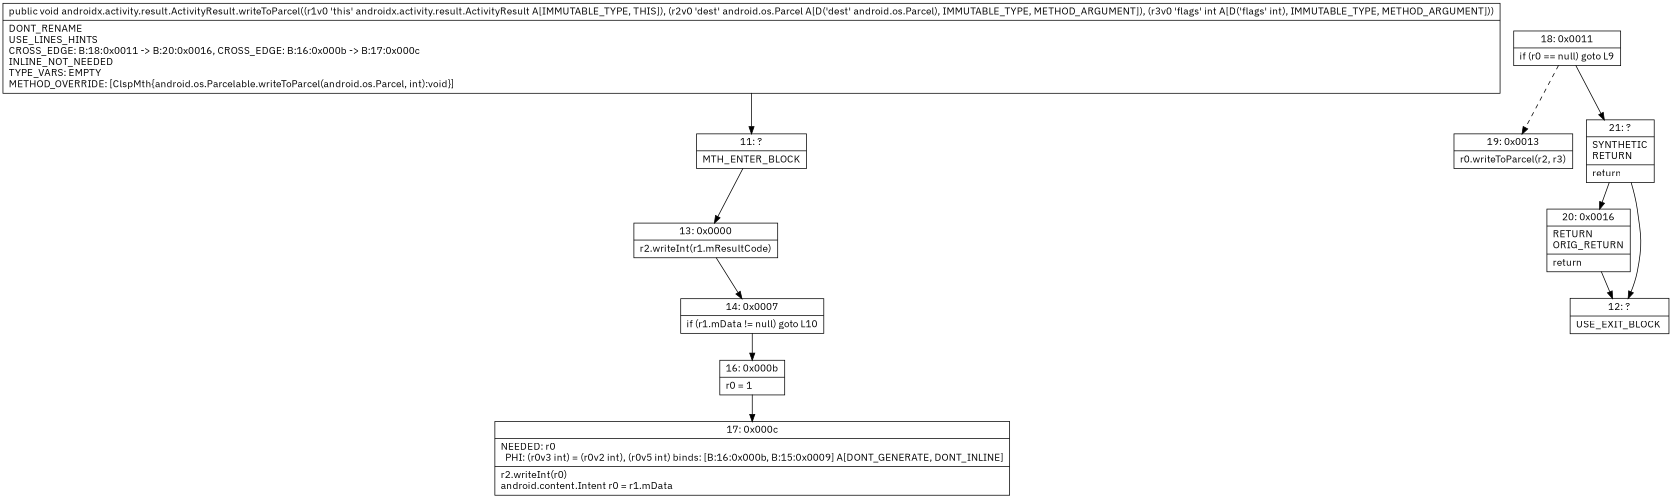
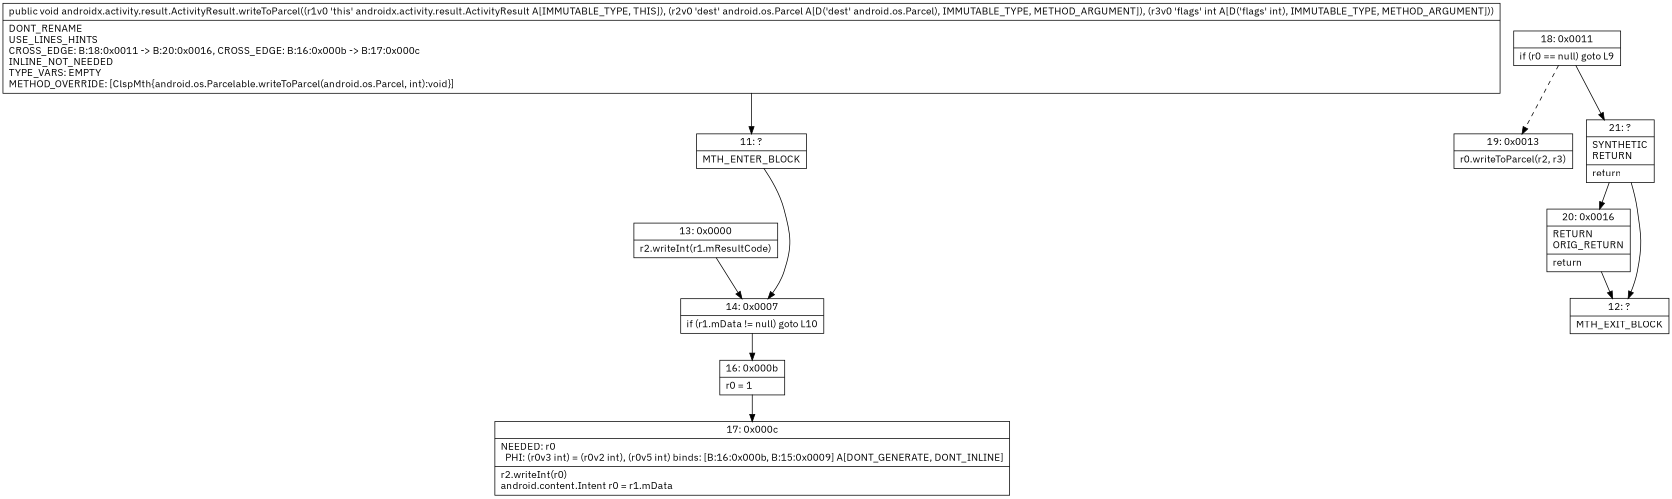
edge "11: ?" -> "13: 0x0000": now "11: ?" -> "14: 0x0007"
node "12: ?": text "USE_EXIT_BLOCK" -> "MTH_EXIT_BLOCK"
